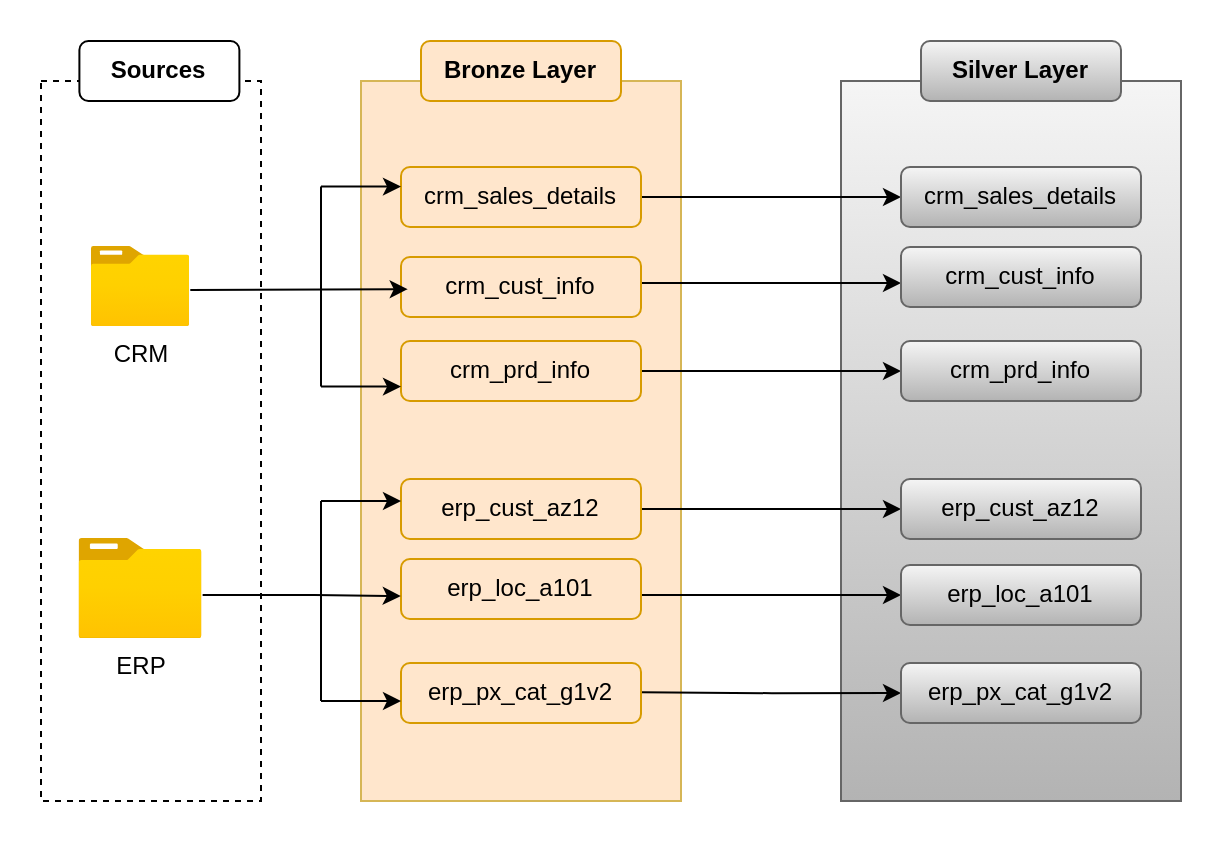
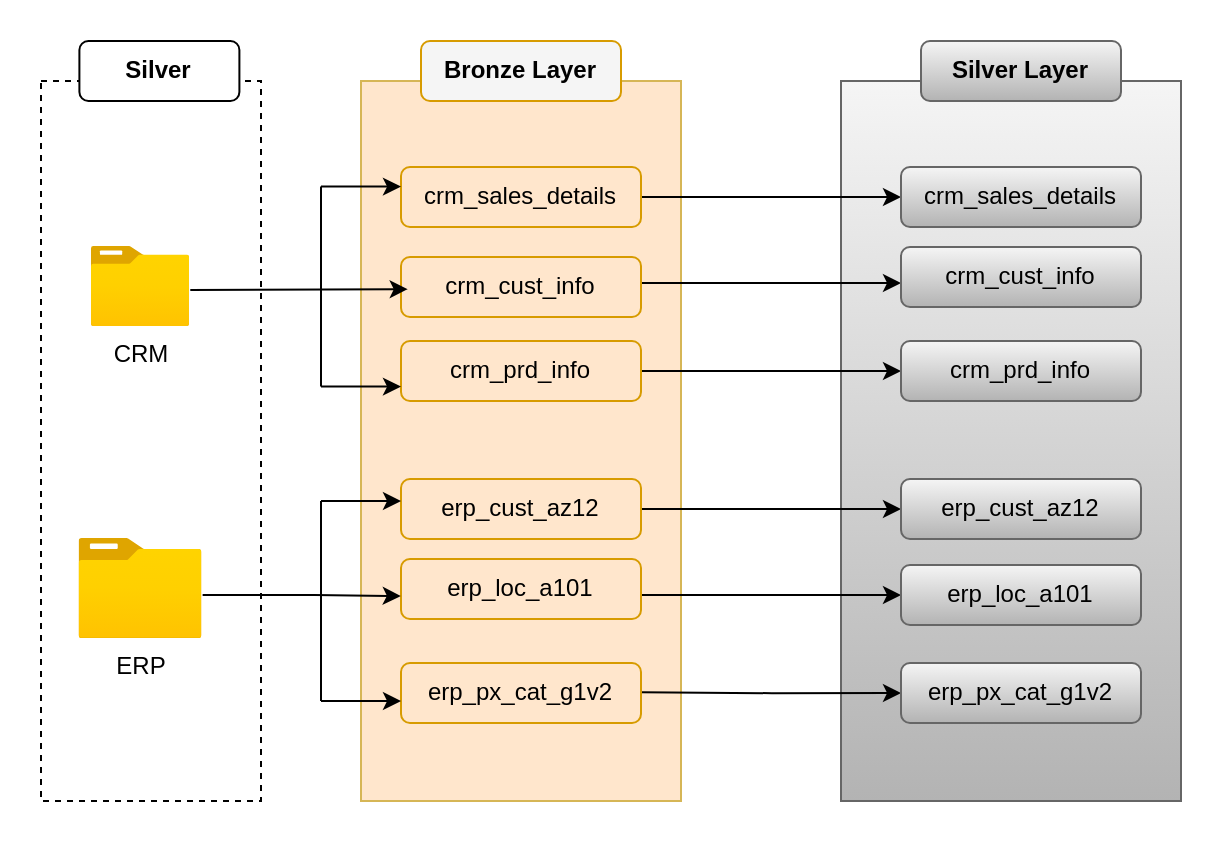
node "Sources": label "Sources" -> "Silver"
node "Bronze Layer": fillcolor #ffe6cc -> #f5f5f5
